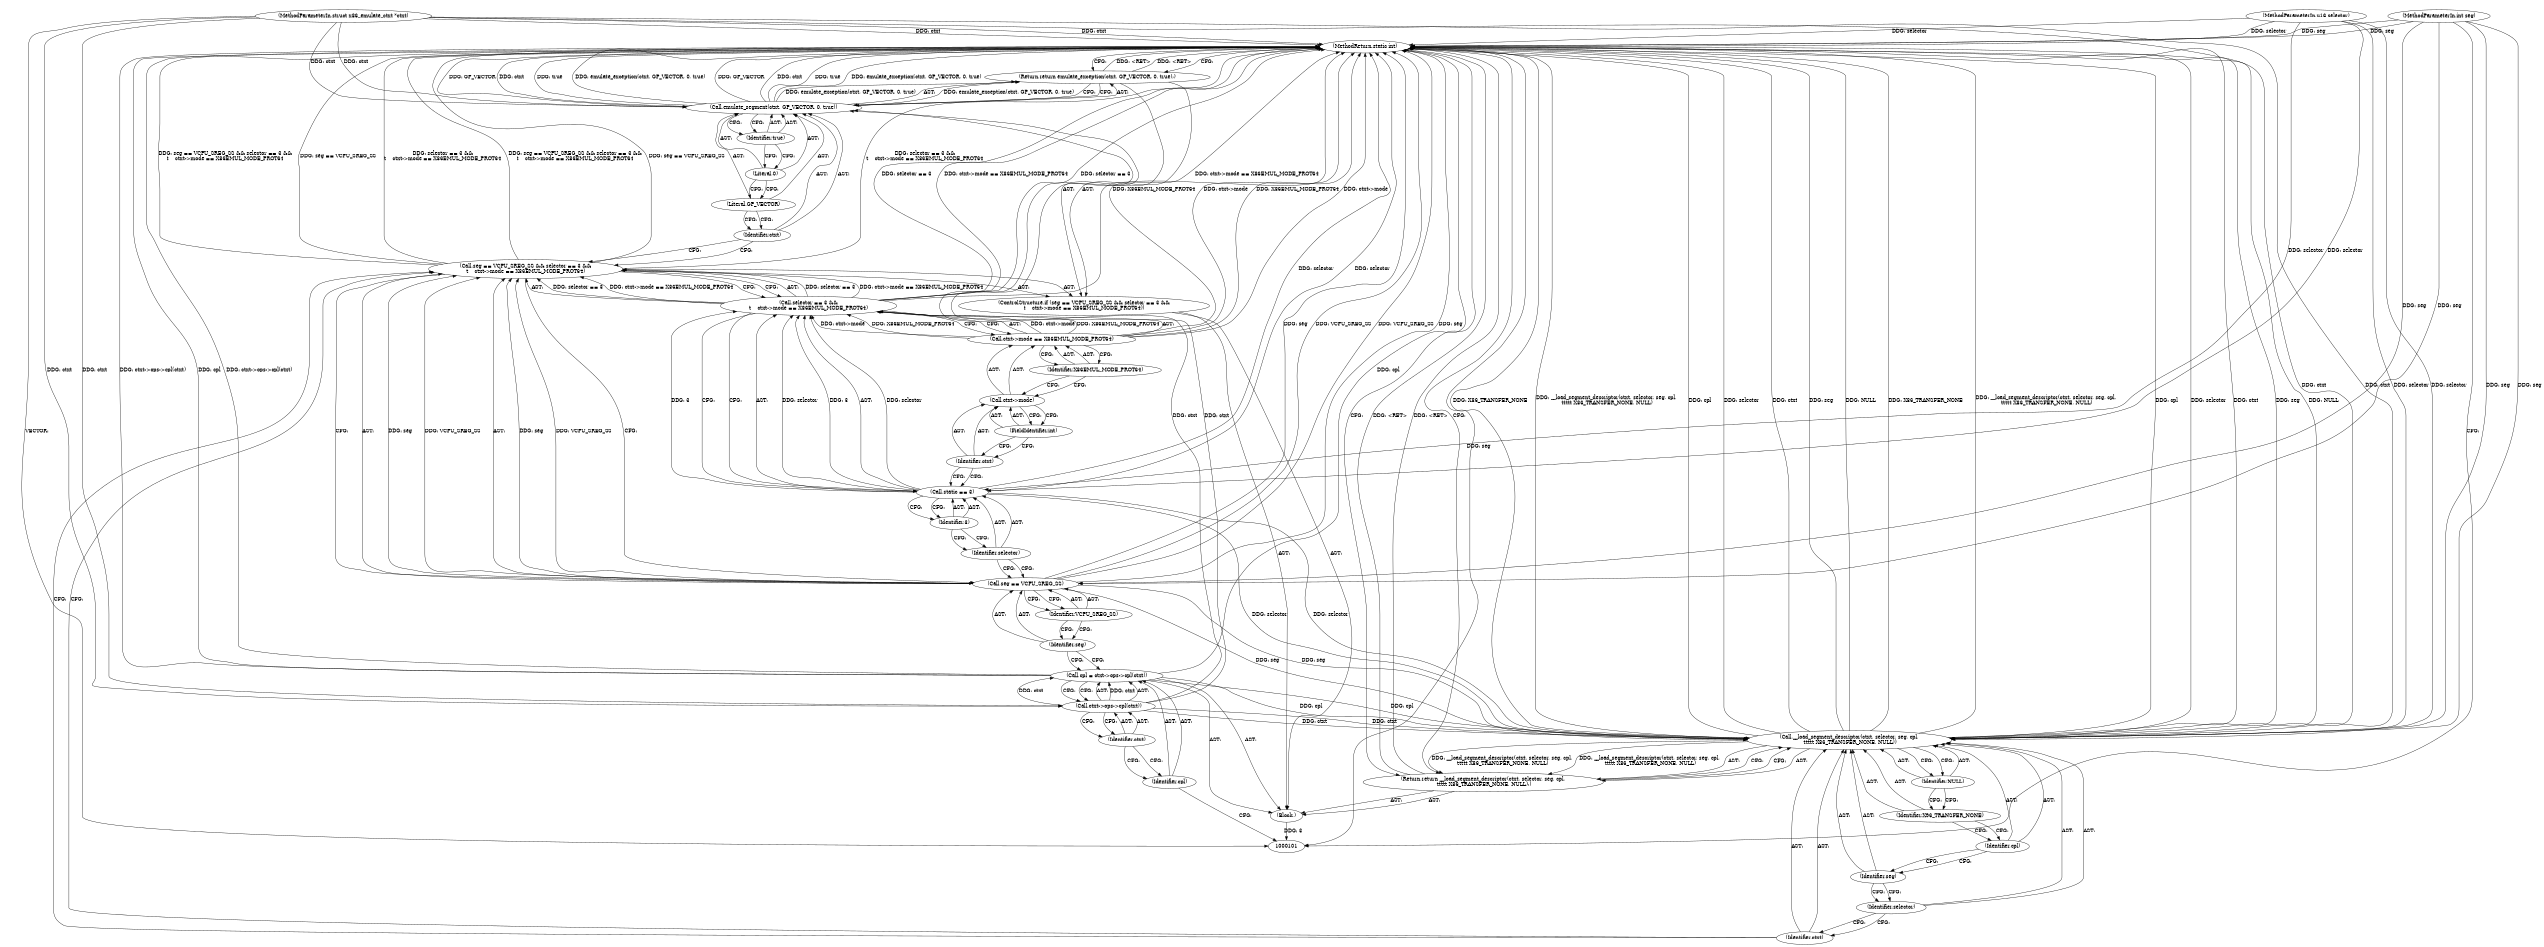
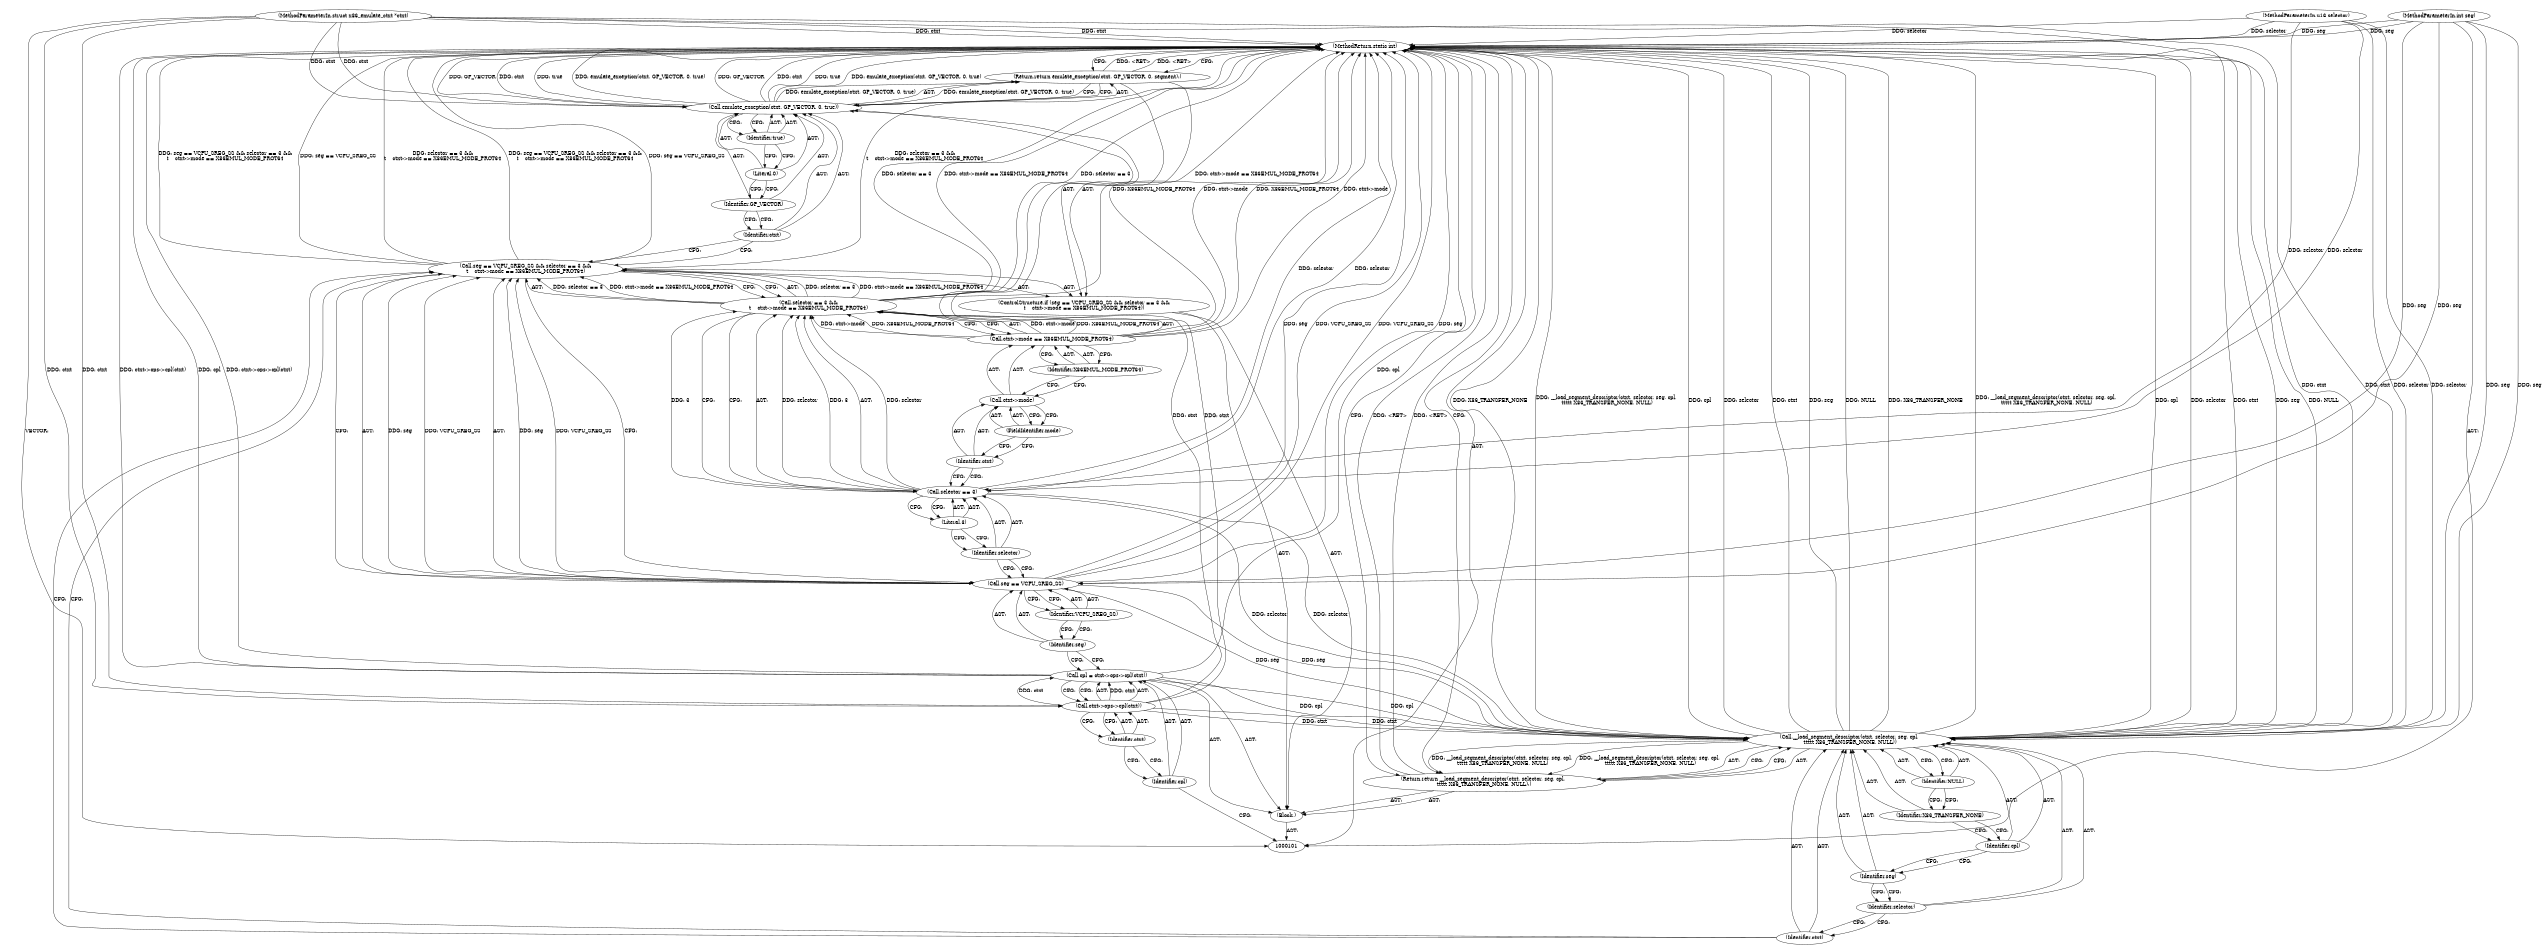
node "(Return,return emulate_exception(ctxt, GP_VECTOR, 0, true);)": label "(Return,return emulate_exception(ctxt, GP_VECTOR, 0, true);)" -> "(Return,return emulate_exception(ctxt, GP_VECTOR, 0, segment);)"
node "(Call,emulate_segment(ctxt, GP_VECTOR, 0, true))": label "(Call,emulate_segment(ctxt, GP_VECTOR, 0, true))" -> "(Call,emulate_exception(ctxt, GP_VECTOR, 0, true))"
node "(Literal,GP_VECTOR)": label "(Literal,GP_VECTOR)" -> "(Identifier,GP_VECTOR)"
node "(FieldIdentifier,int)": label "(FieldIdentifier,int)" -> "(FieldIdentifier,mode)"
edge "(MethodParameterIn,int seg)" -> "1000101": label "CFG: " -> "AST: "
edge "(MethodReturn,static int)" -> "1000101": label "DDG: seg" -> "AST: "
node "(Call,static == 3)": label "(Call,static == 3)" -> "(Call,selector == 3)"
node "(Identifier,3)": label "(Identifier,3)" -> "(Literal,3)"
node "(Identifier,X96_TRANSFER_NONE)": label "(Identifier,X96_TRANSFER_NONE)" -> "(Identifier,X86_TRANSFER_NONE)"
edge "(Block,)" -> "1000101": label "DDG: 3" -> "AST: "
